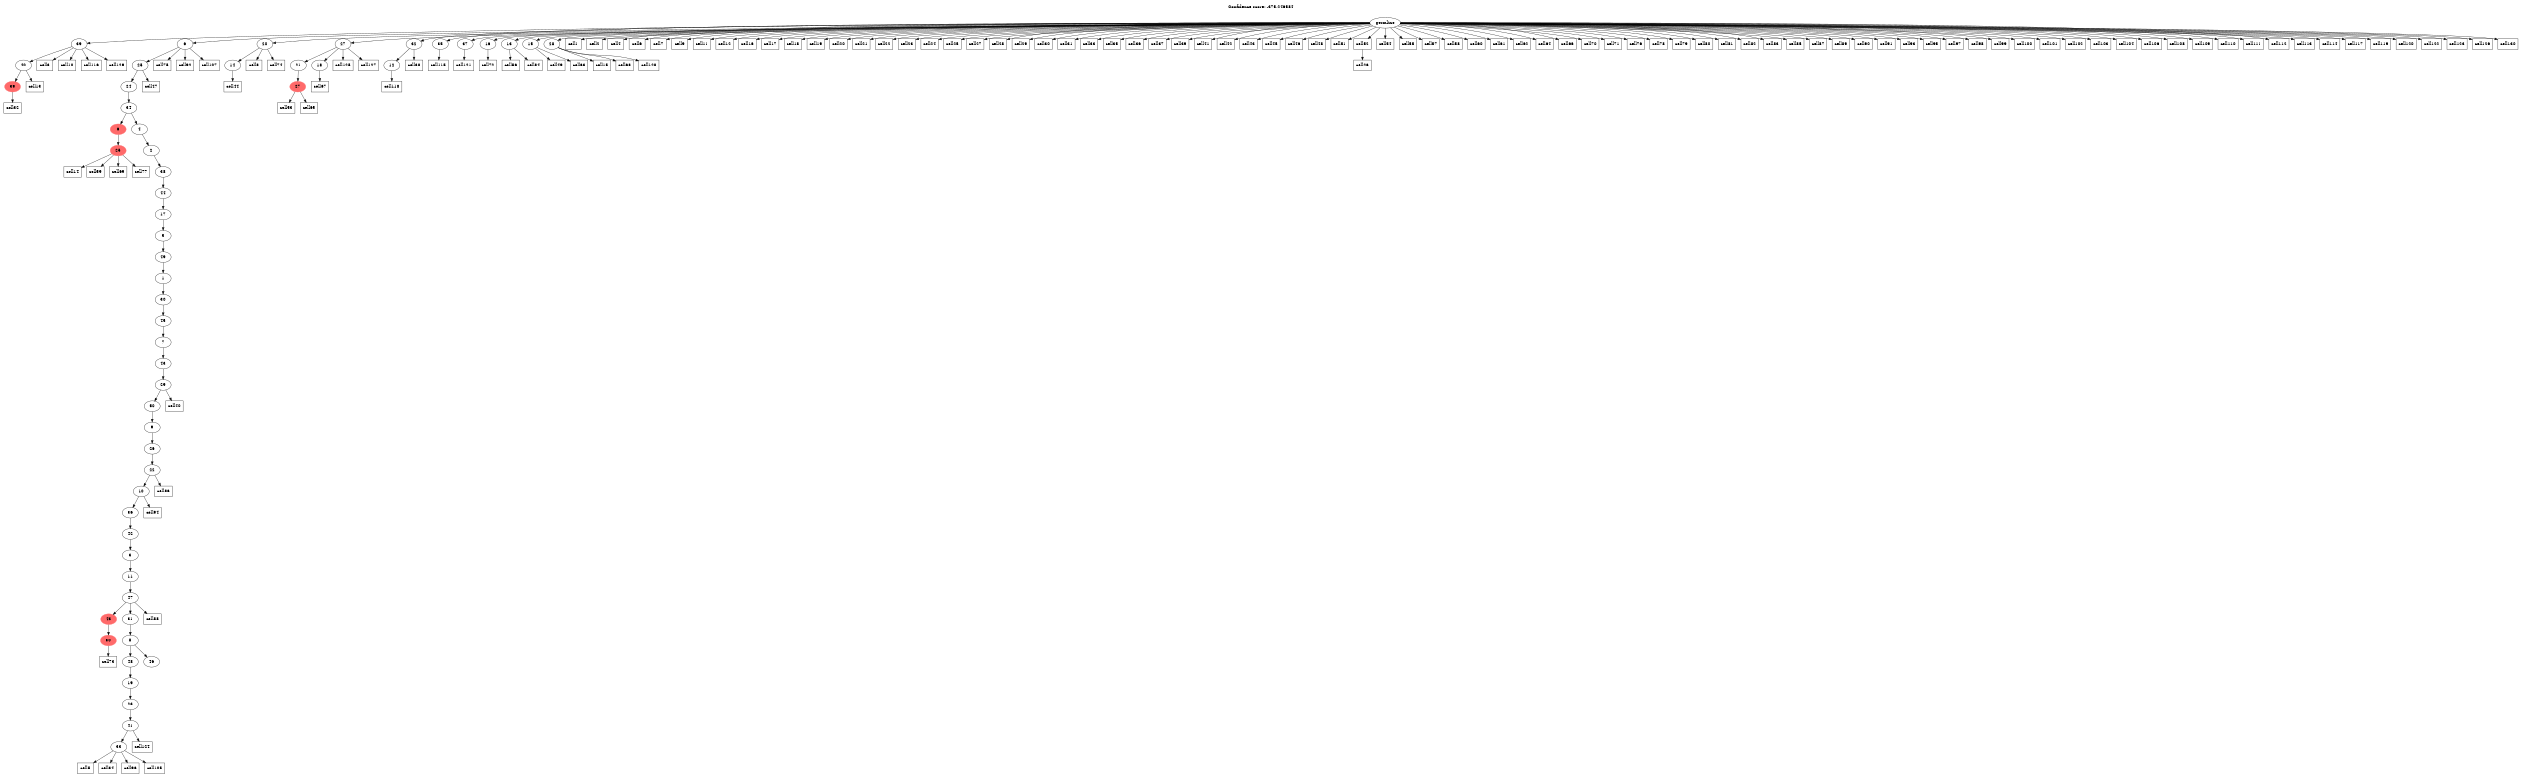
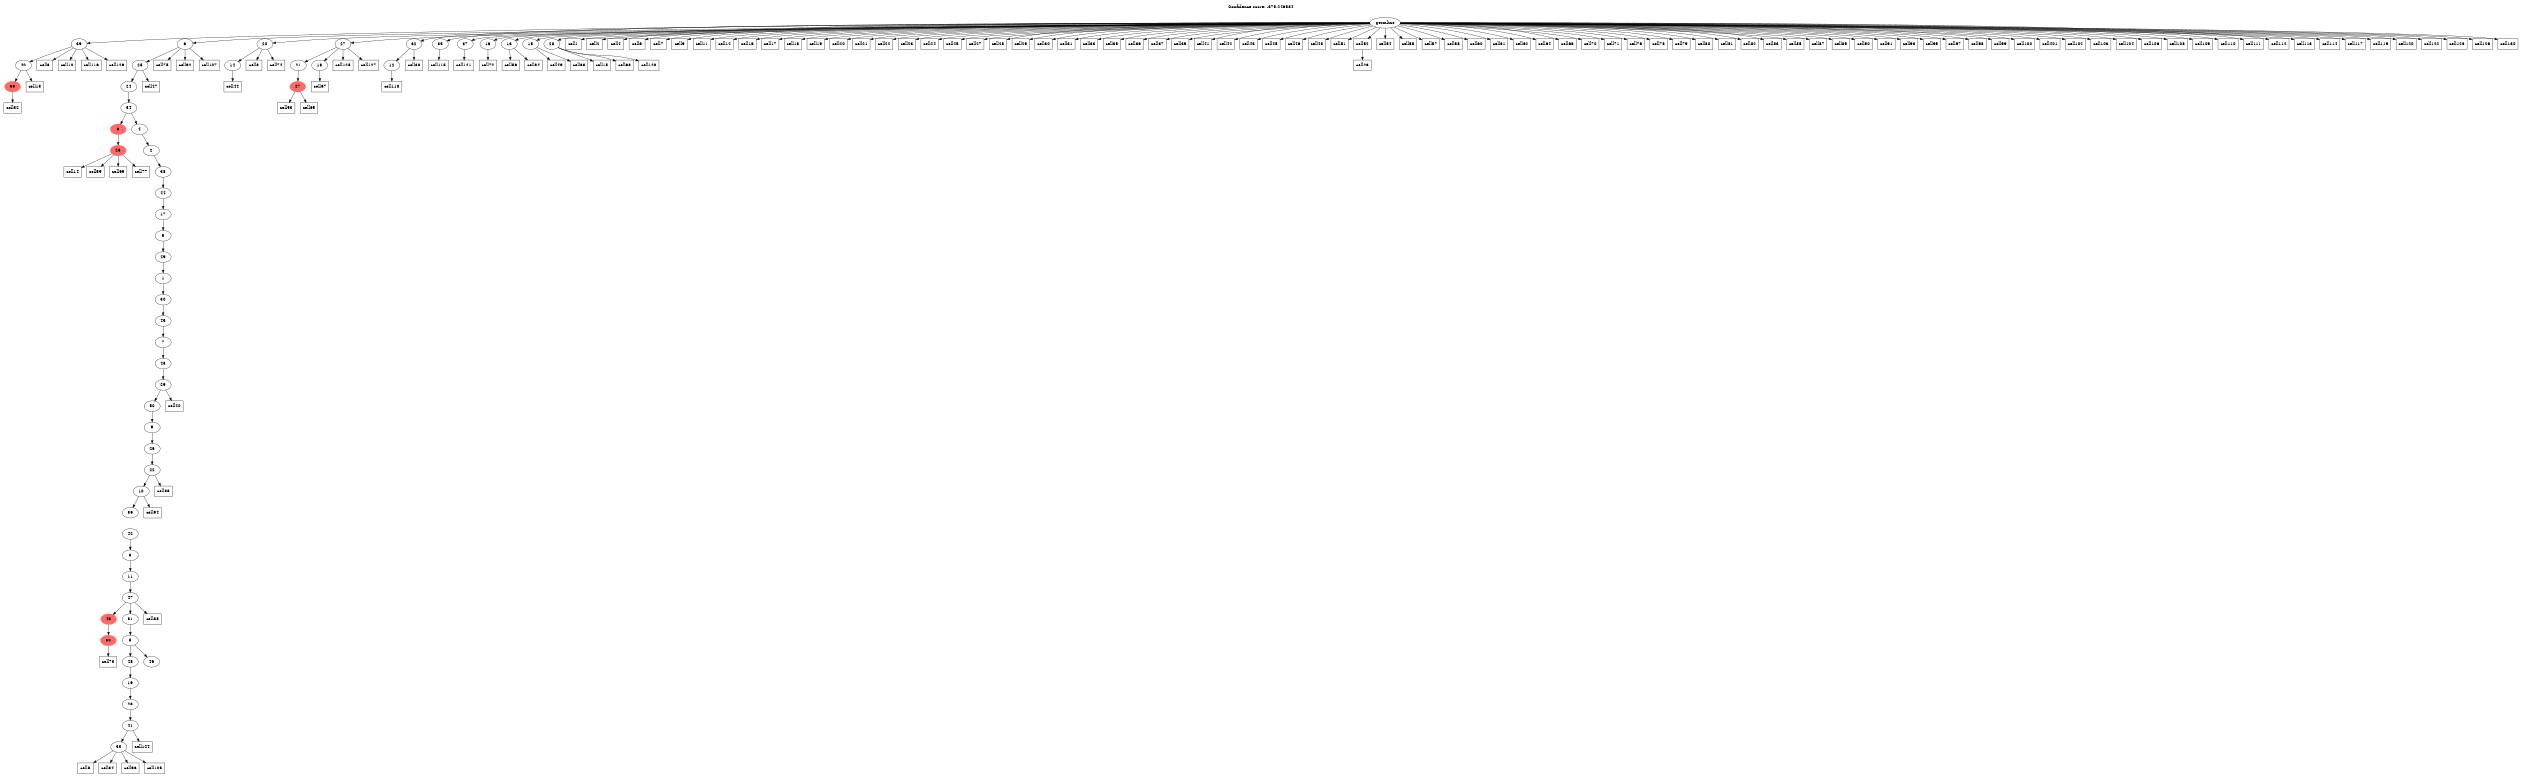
node "cell101": label "cell101" -> "cell401"
edge "36" -> "42": removed
